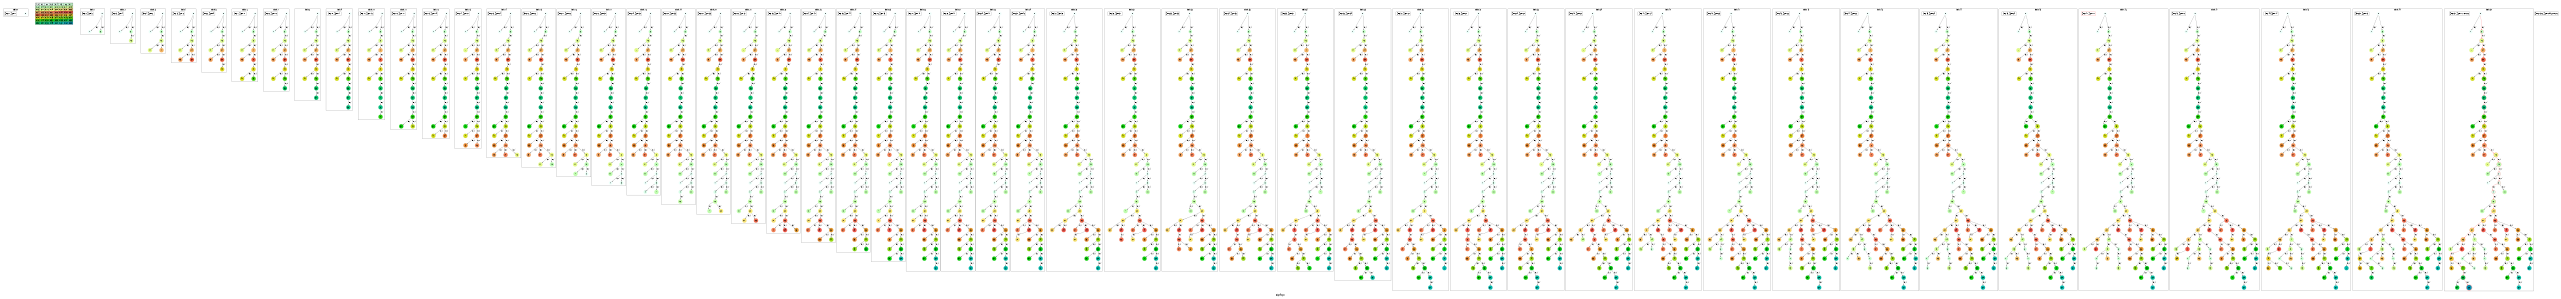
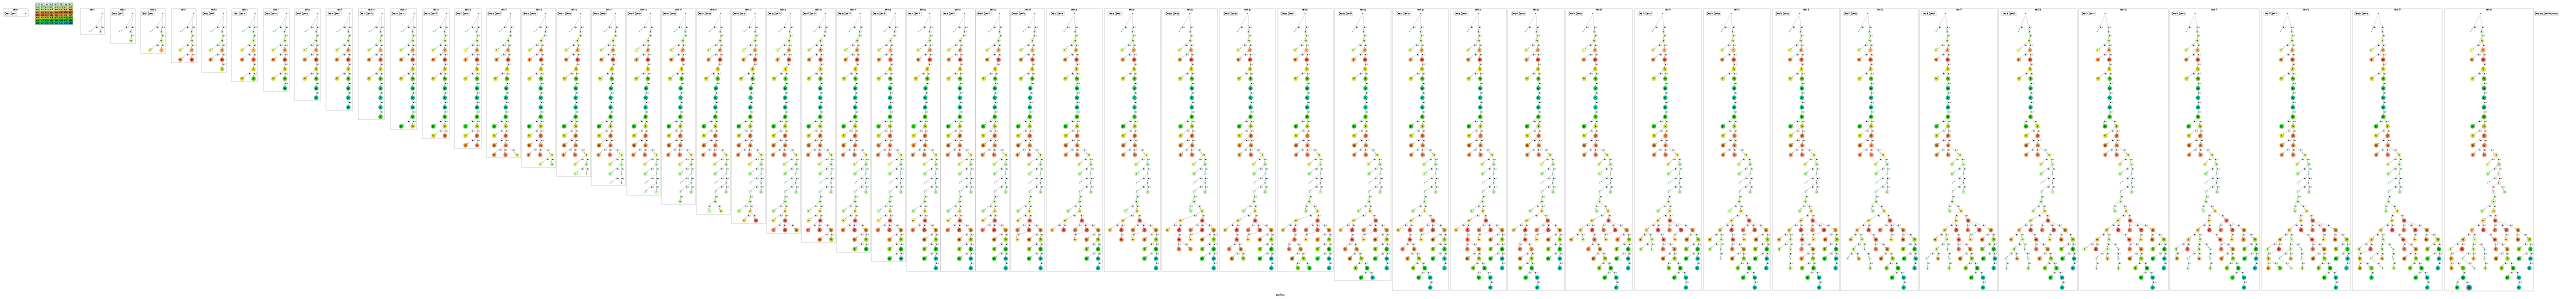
node "#exp 2, #gen 3": removed
node "#exp 5, #gen 8": removed
node "#exp 9, #gen 13": added
node "#exp 51, #gen 77, cost:28": removed
